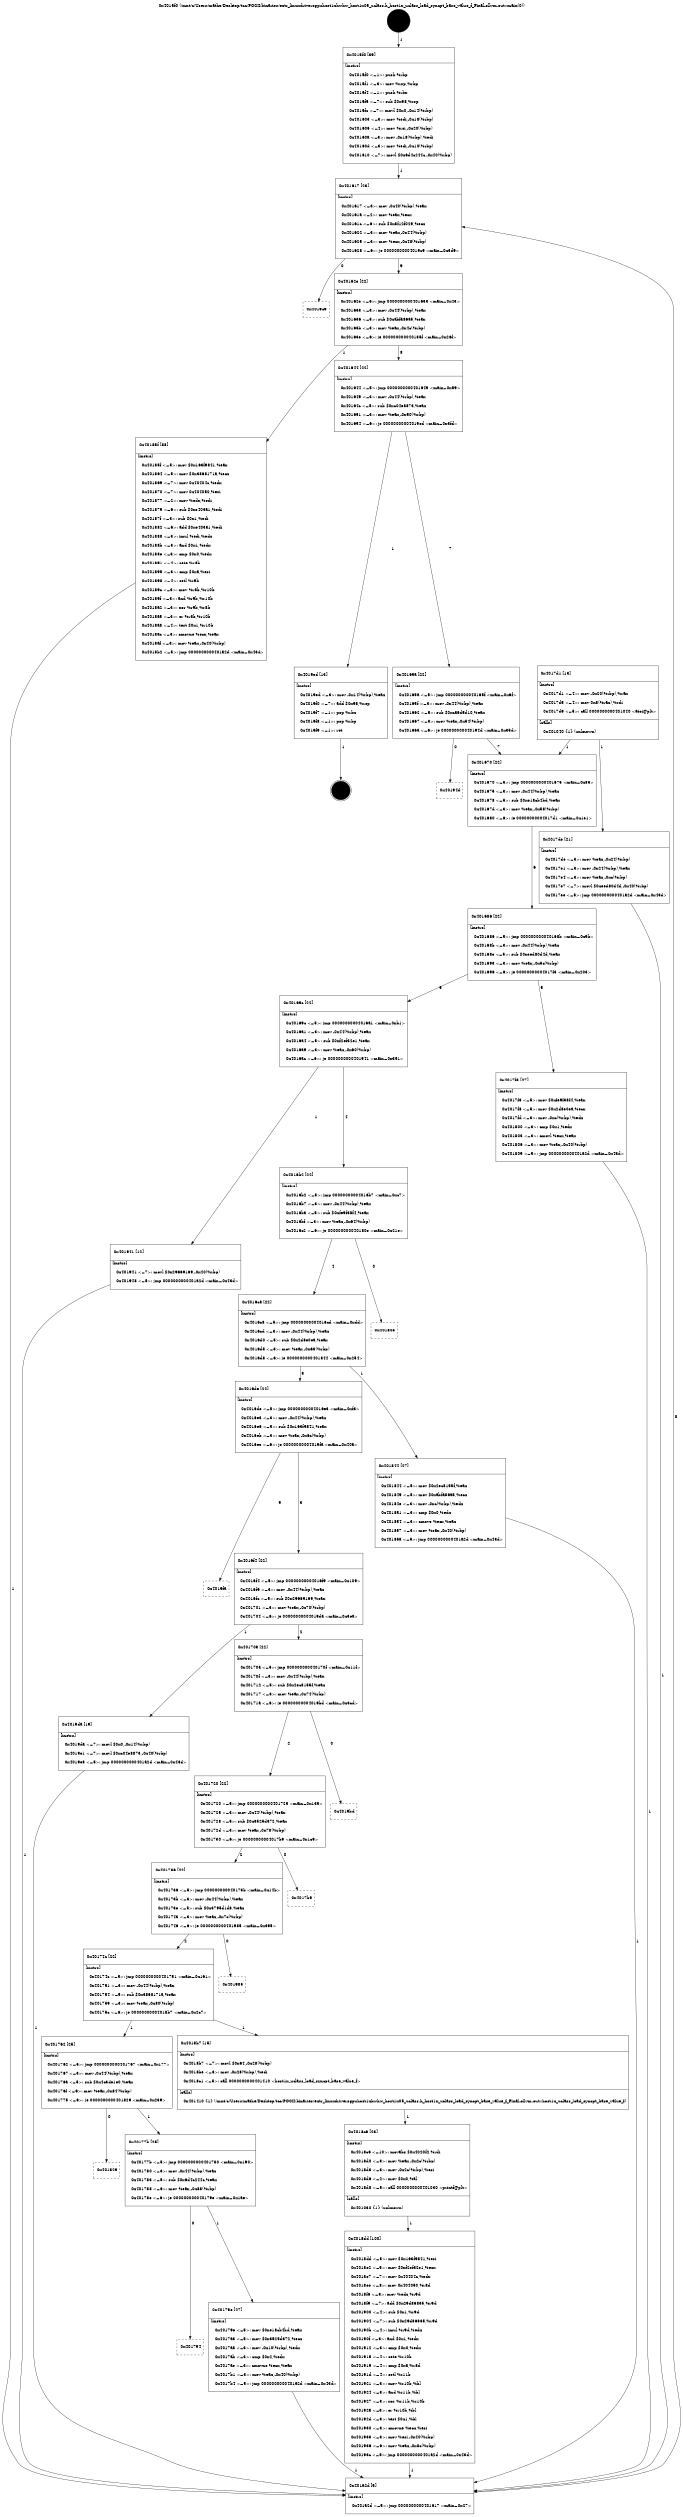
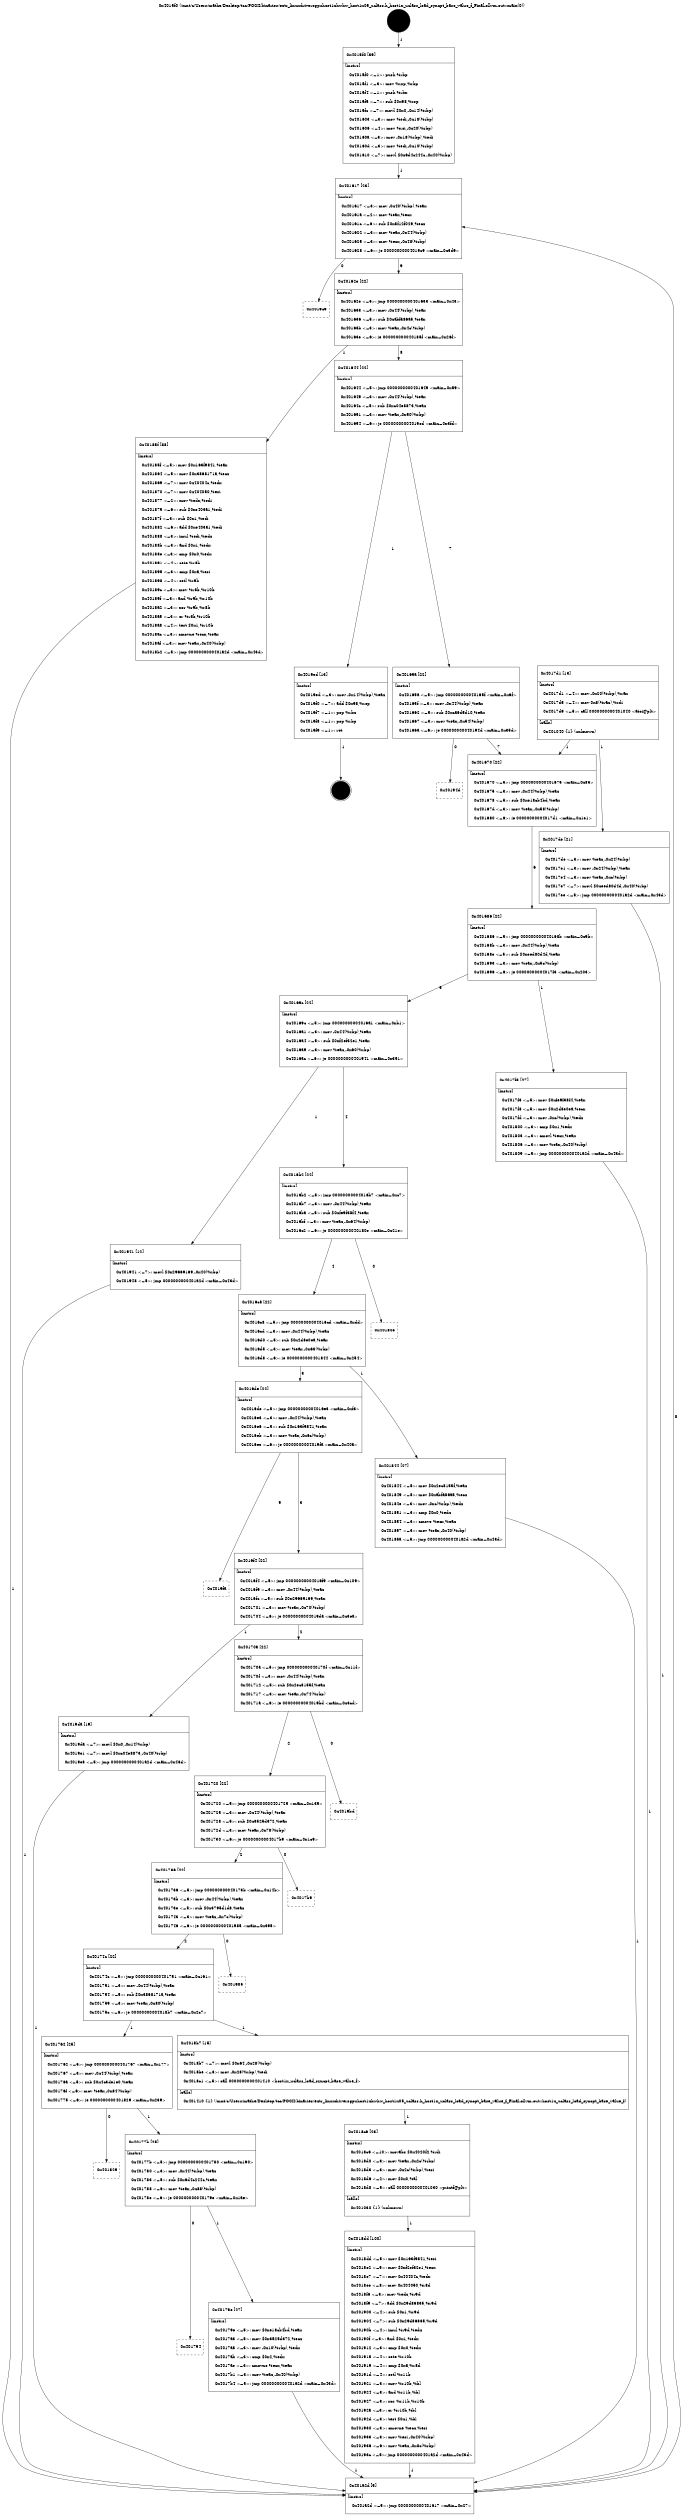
edge "0x401686 [22]" -> "0x4017f3 [27]": label " 5" -> " 1"
